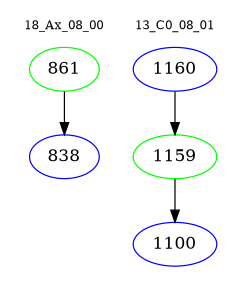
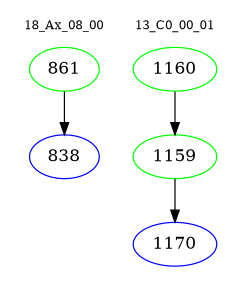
cluster "13_C0_08_01": label "13_C0_08_01" -> "13_C0_00_01"
node "1160": color blue -> green
node "1100": label "1100" -> "1170"
